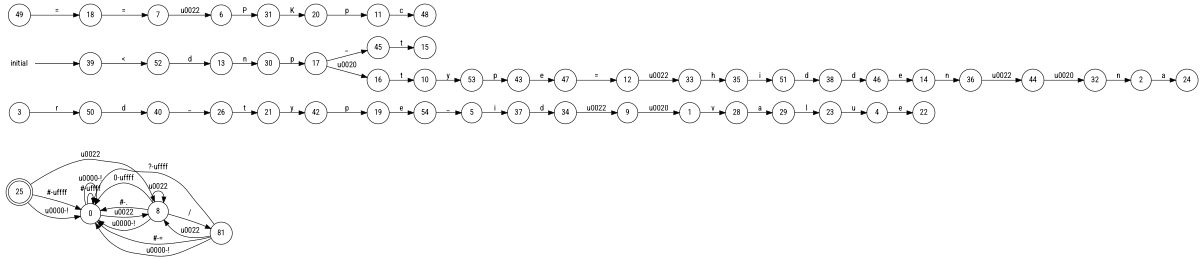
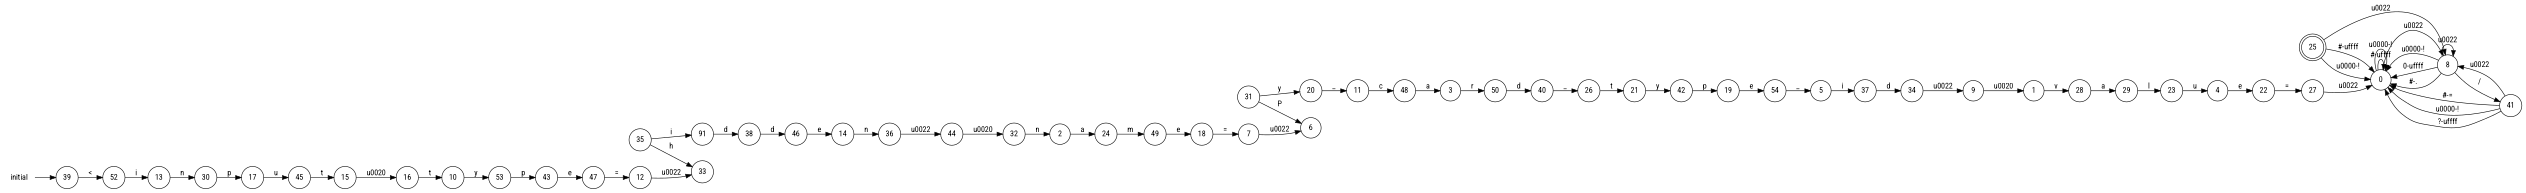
edge "49" -> "18": label "=" -> "e"
edge "31" -> "20": label "K" -> "y"
edge "20" -> "11": label "p" -> "_"
edge "6" -> "31": reversed
edge "17" -> "45": label "_" -> "u"
edge "52" -> "13": label "d" -> "i"
edge "17" -> "16": now "15" -> "16"
edge "33" -> "35": reversed
node "51": label "51" -> "91"
edge "48" -> "3": added, label "a"
node "27": added
edge "24" -> "49": added, label "m"
node "81": label "81" -> "41"
